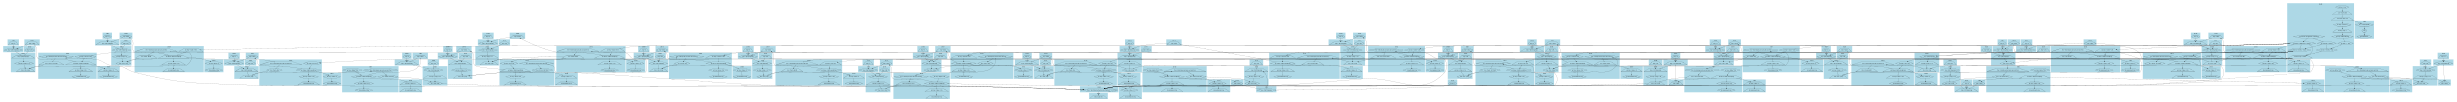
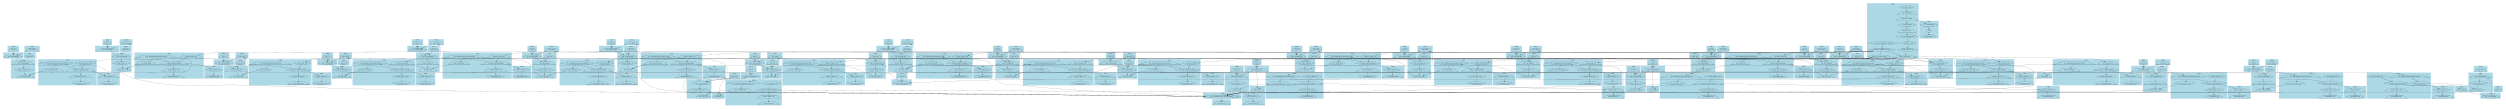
node "var Chroma = chroma": removed
